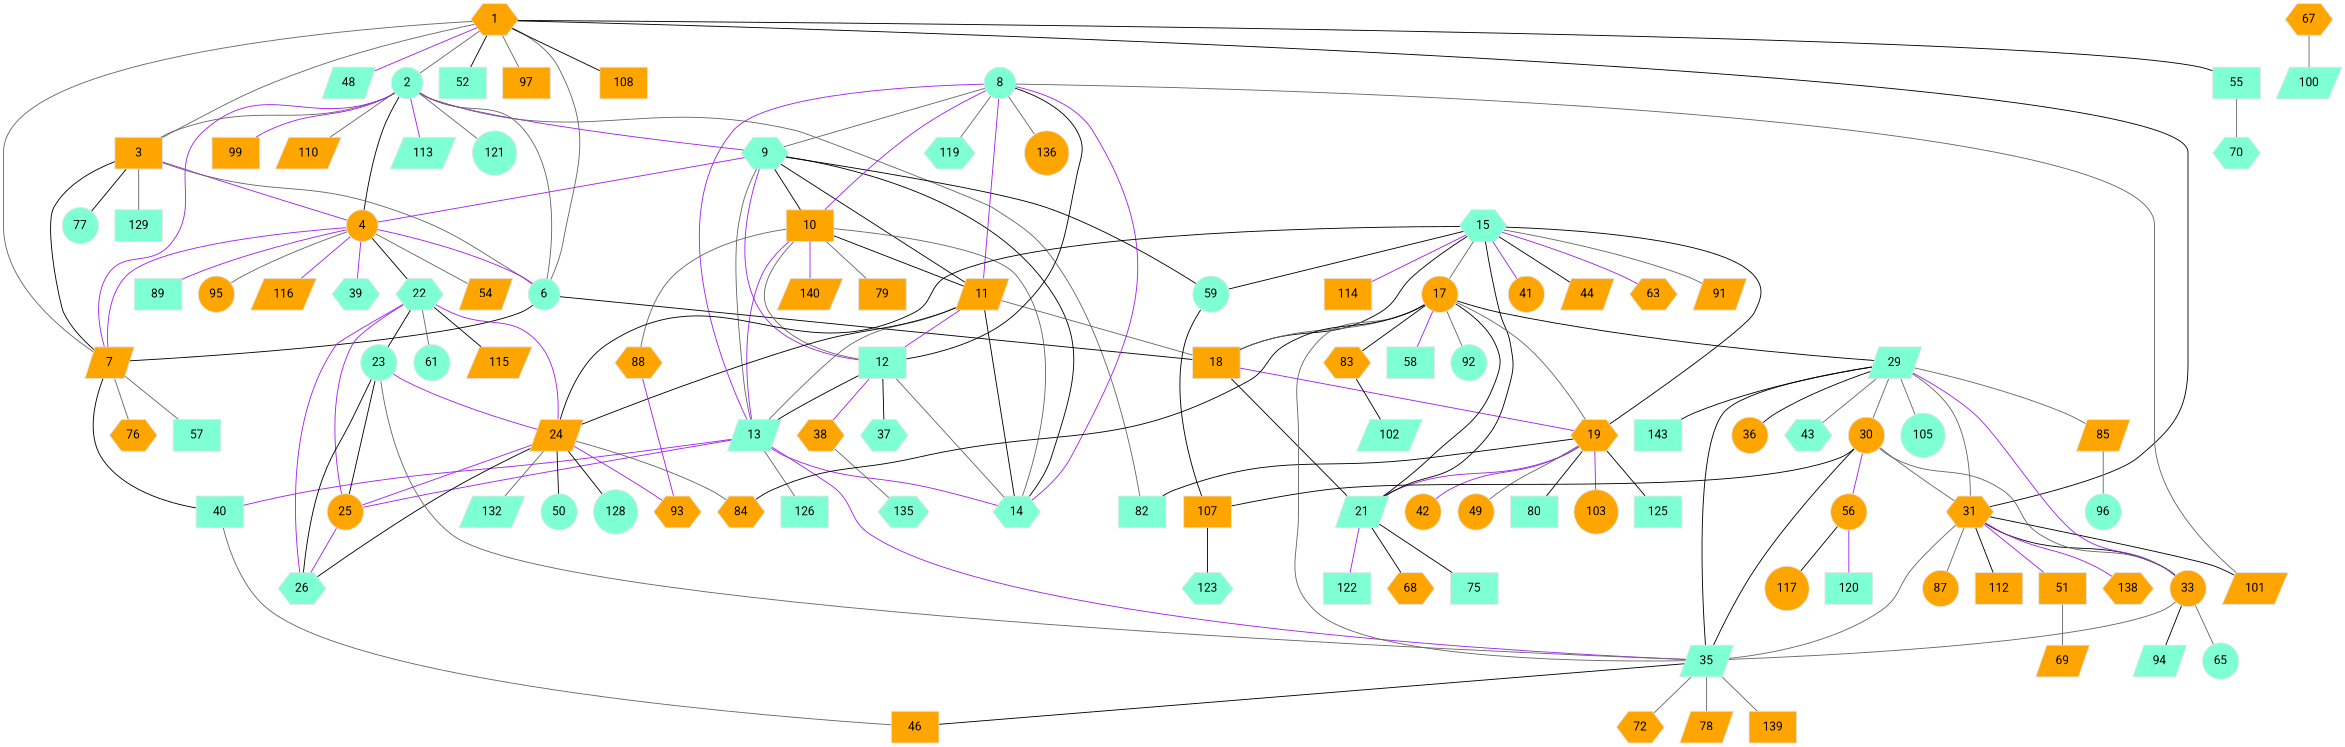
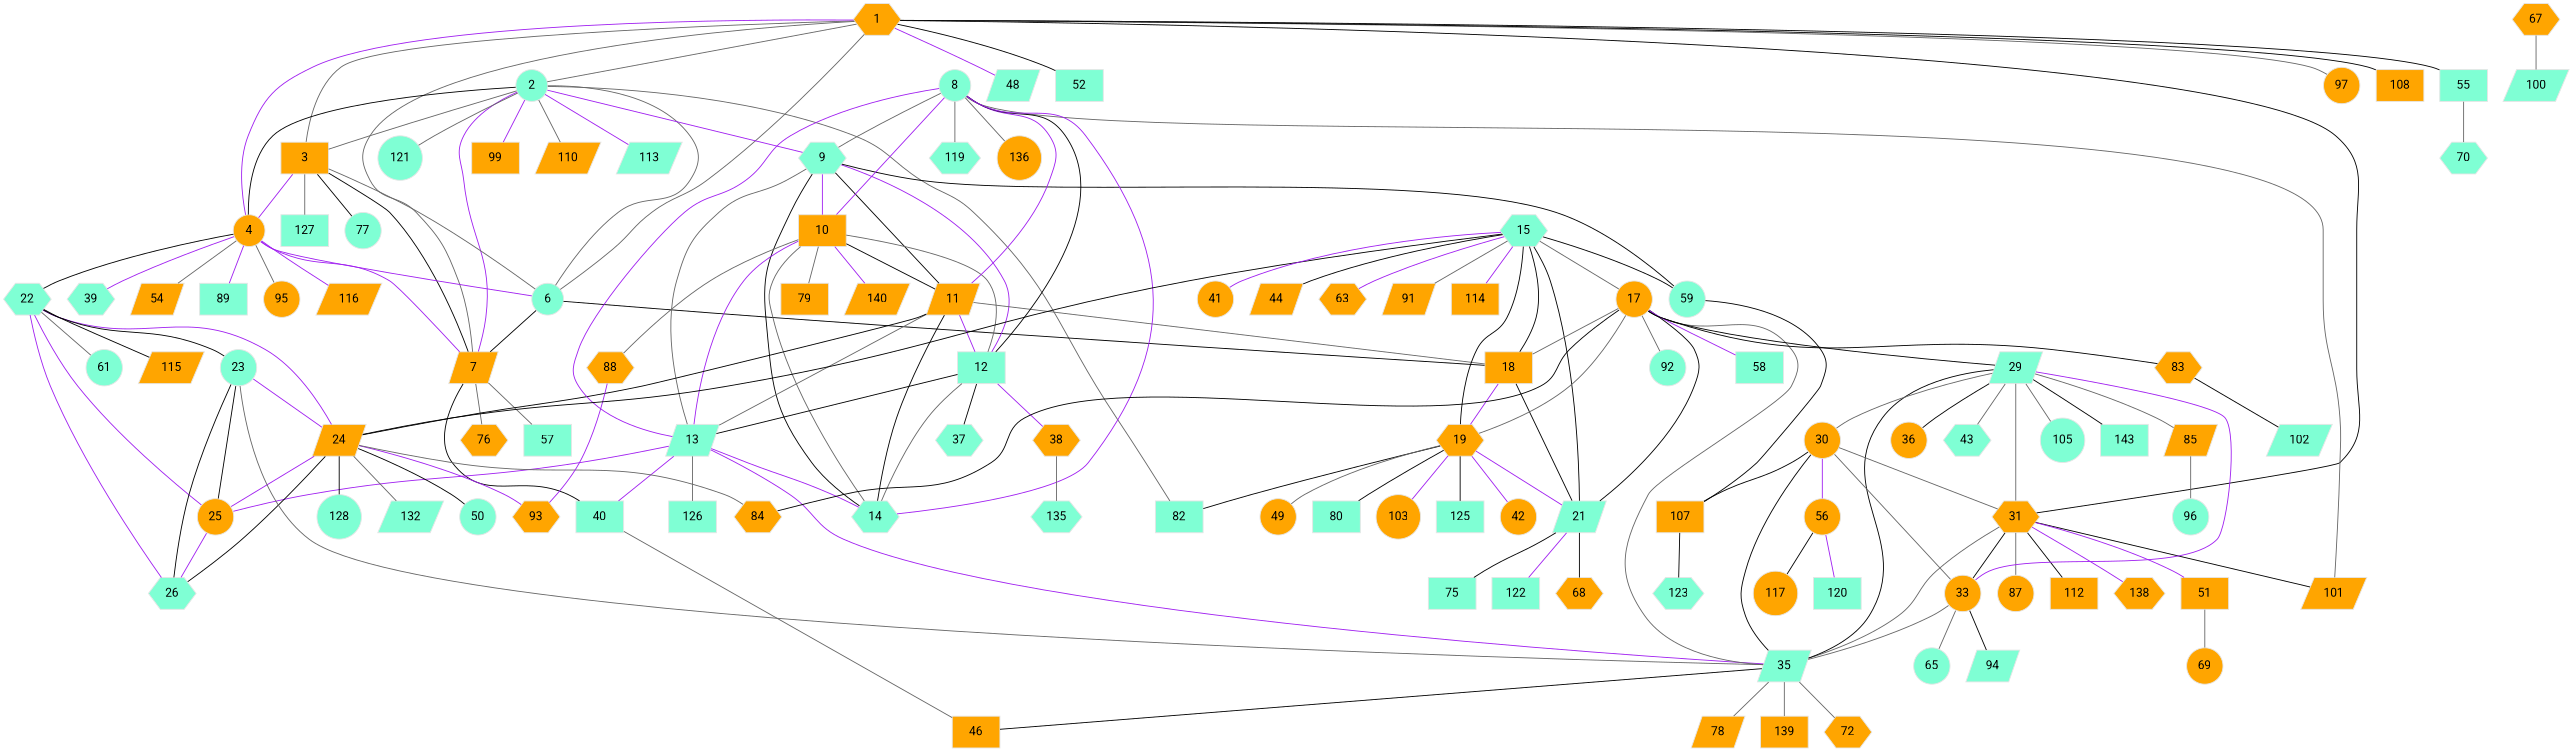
node "97": shape box -> circle
edge "9" -- "4": now "1" -- "4"
edge "9" -- "10": color black -> purple
node "129": label "129" -> "127"
node "69": shape parallelogram -> circle
